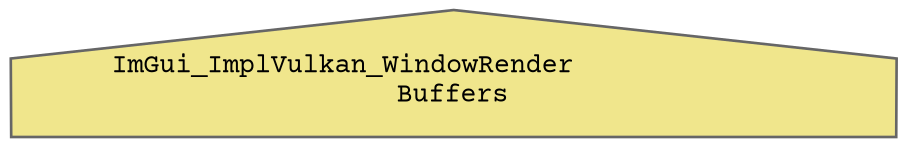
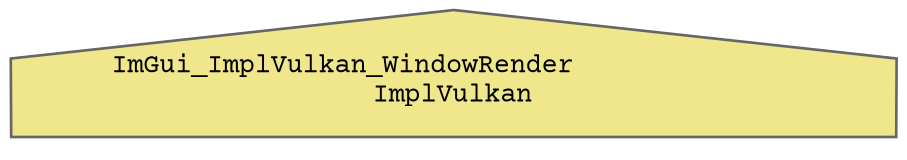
node "ImGui_ImplVulkan_WindowRender Buffers": label "ImGui_ImplVulkan_WindowRender Buffers" -> "ImGui_ImplVulkan_WindowRender ImplVulkan"
